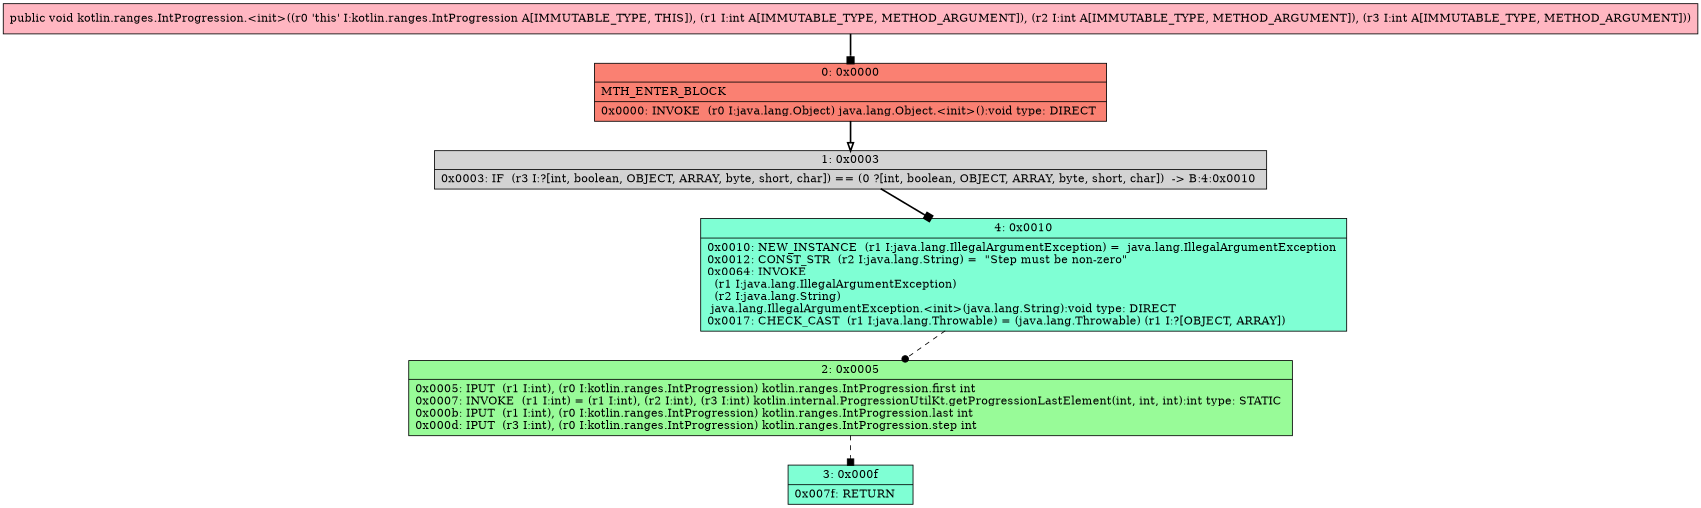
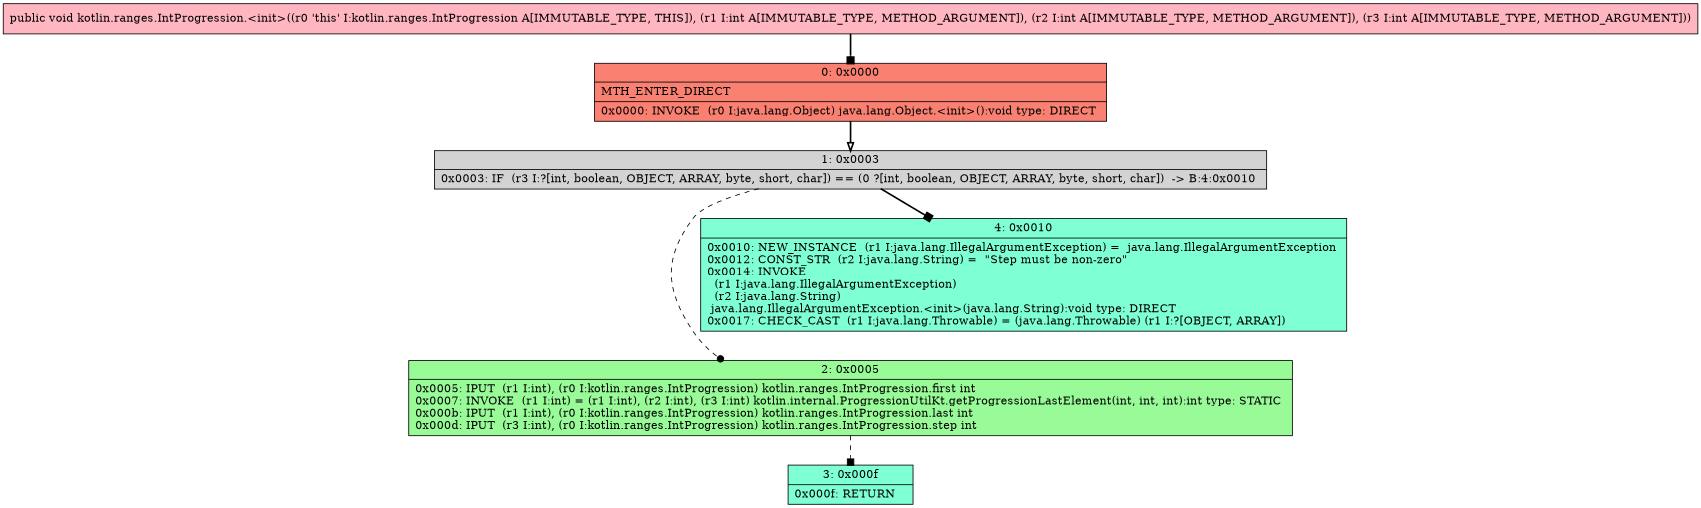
node "0: 0x0000": text "MTH_ENTER_BLOCK" -> "MTH_ENTER_DIRECT"
node "4: 0x0010": text "0x0064: INVOKE" -> "0x0014: INVOKE"
edge "4: 0x0010" -> "2: 0x0005": now "1: 0x0003" -> "2: 0x0005"
node "3: 0x000f": text "0x007f: RETURN" -> "0x000f: RETURN"
